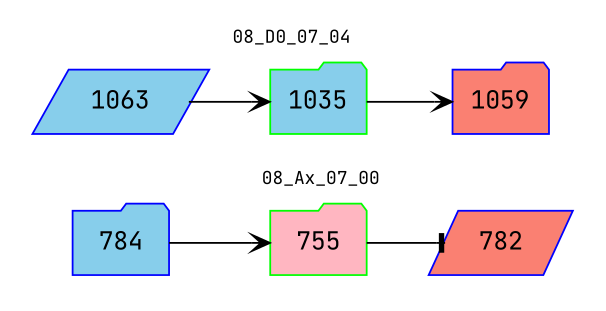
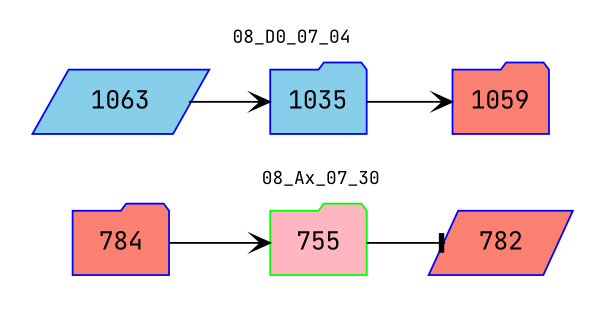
node "1035": color green -> blue
cluster "08_Ax_07_00": label "08_Ax_07_00" -> "08_Ax_07_30"
node "784": fillcolor skyblue -> salmon
